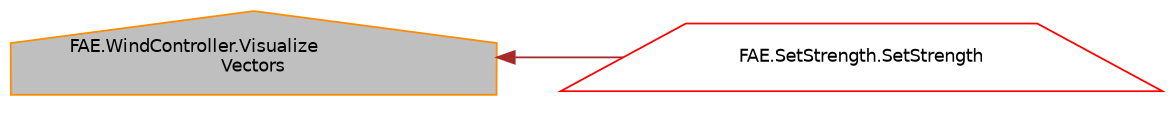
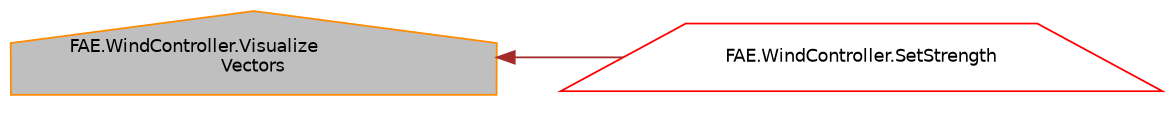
node "FAE.SetStrength.SetStrength": label "FAE.SetStrength.SetStrength" -> "FAE.WindController.SetStrength"
